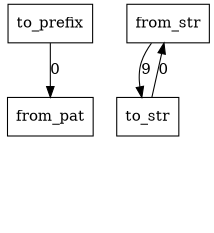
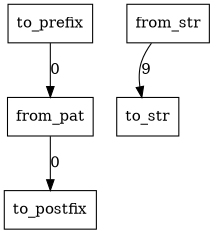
edge "to_str" -> "from_str": removed, label "0"
node "to_postfix": added
